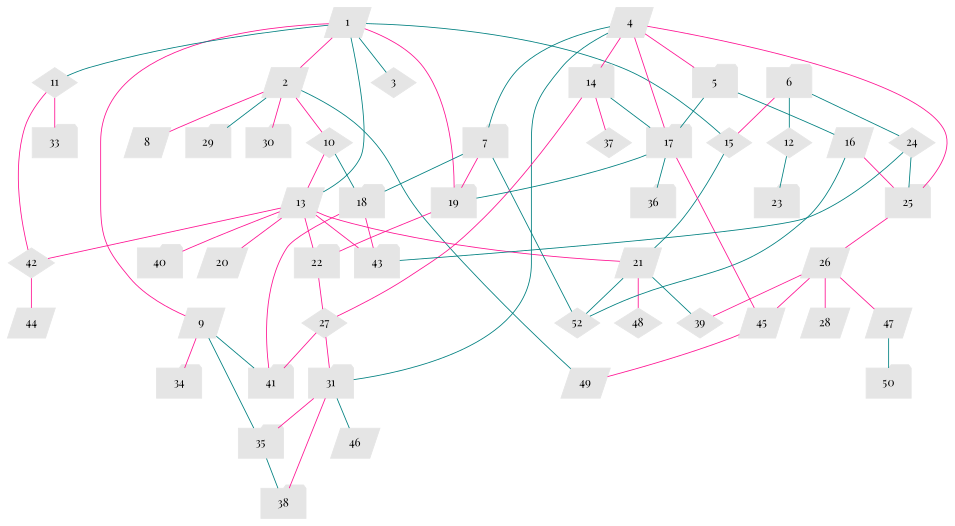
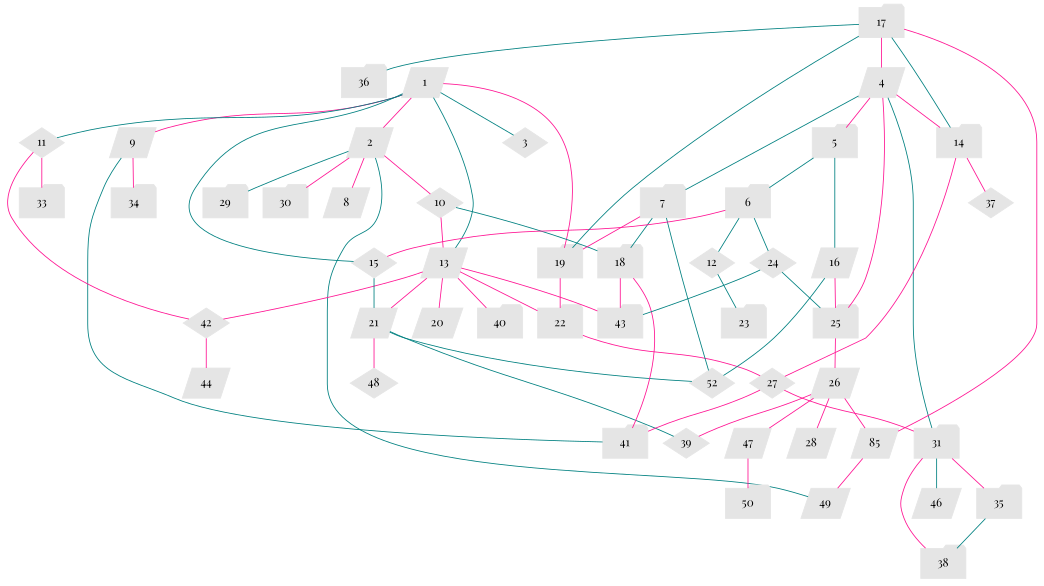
edge "5" -- "17": now "5" -- "6"
node "45": label "45" -> "85"
edge "47" -- "50": color teal -> deeppink
edge "9" -- "35": removed
